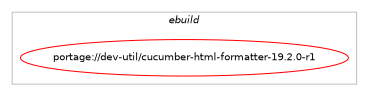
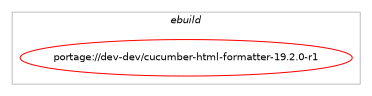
node "portage://dev-util/cucumber-html-formatter-19.2.0-r1": label "portage://dev-util/cucumber-html-formatter-19.2.0-r1" -> "portage://dev-dev/cucumber-html-formatter-19.2.0-r1"
